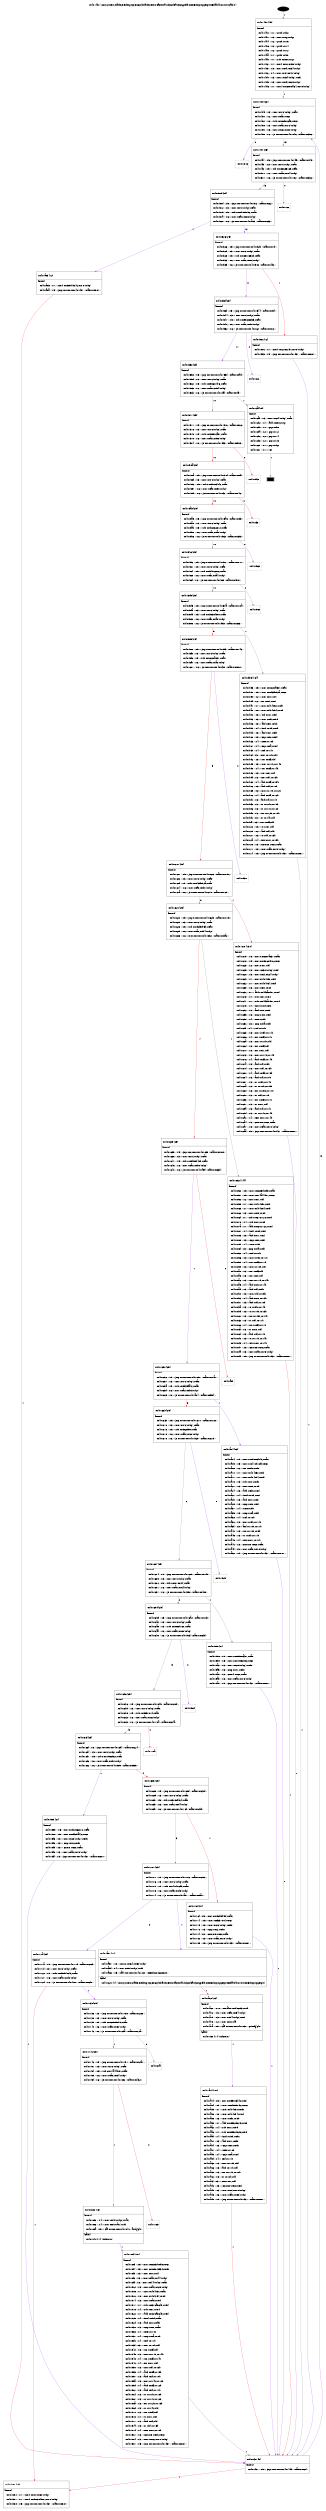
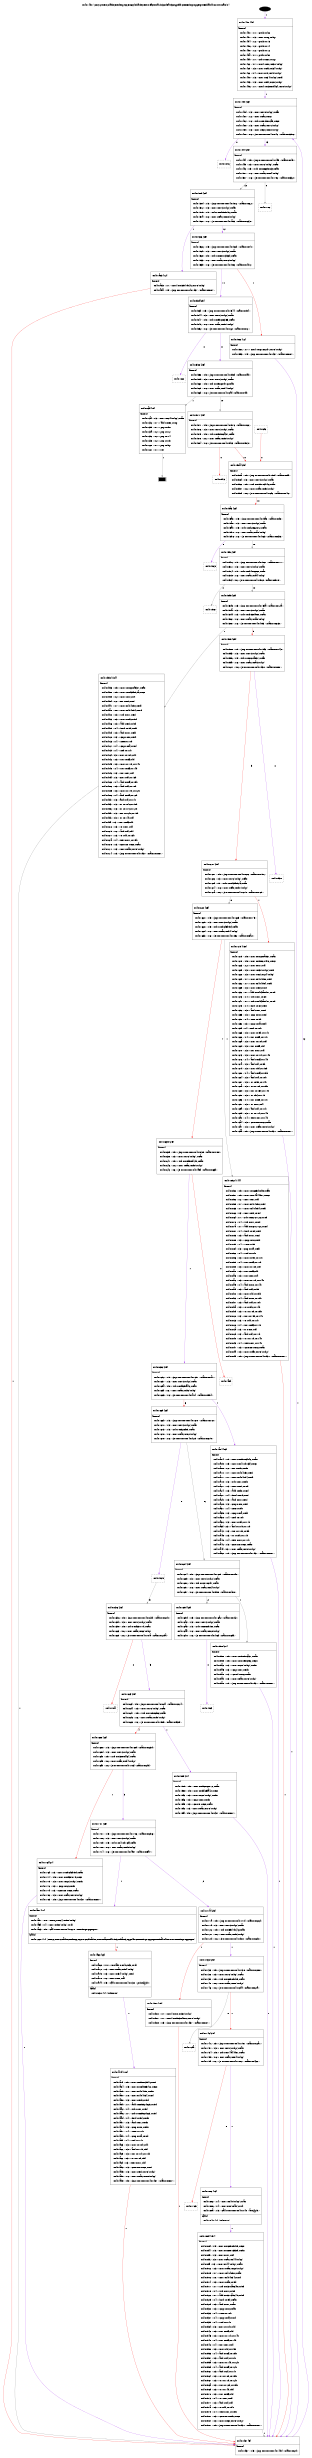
edge "0x40158a [25]" -> "0x401cf6": reversed
edge "0x40169d [25]" -> "0x4016b6 [25]": now "0x401b29" -> "0x4016b6 [25]"
edge "0x401d37 [5]" -> "0x401b80 [19]": reversed
